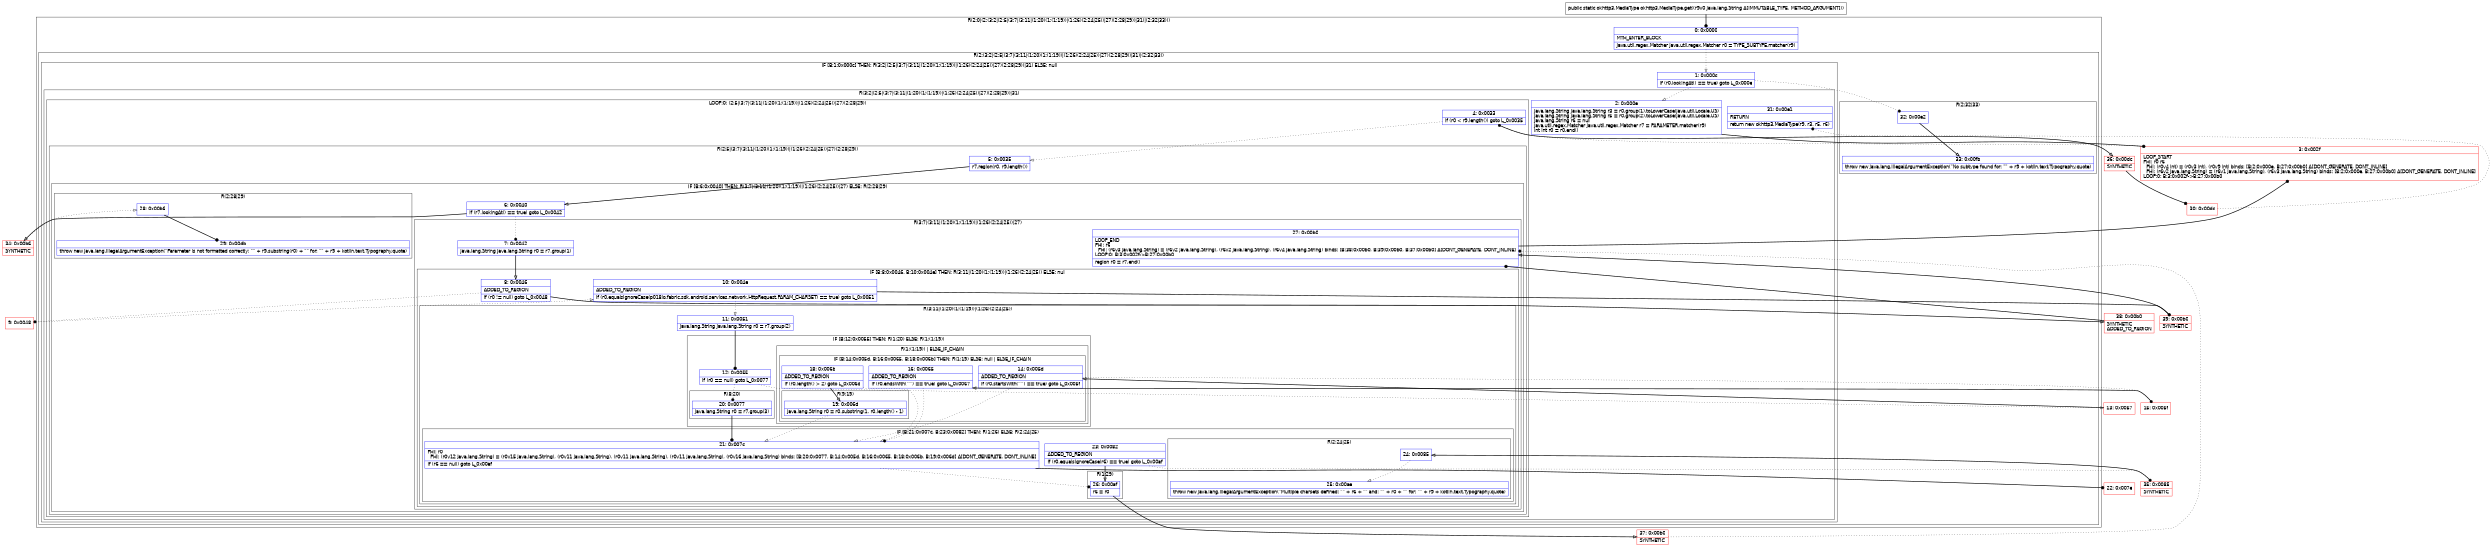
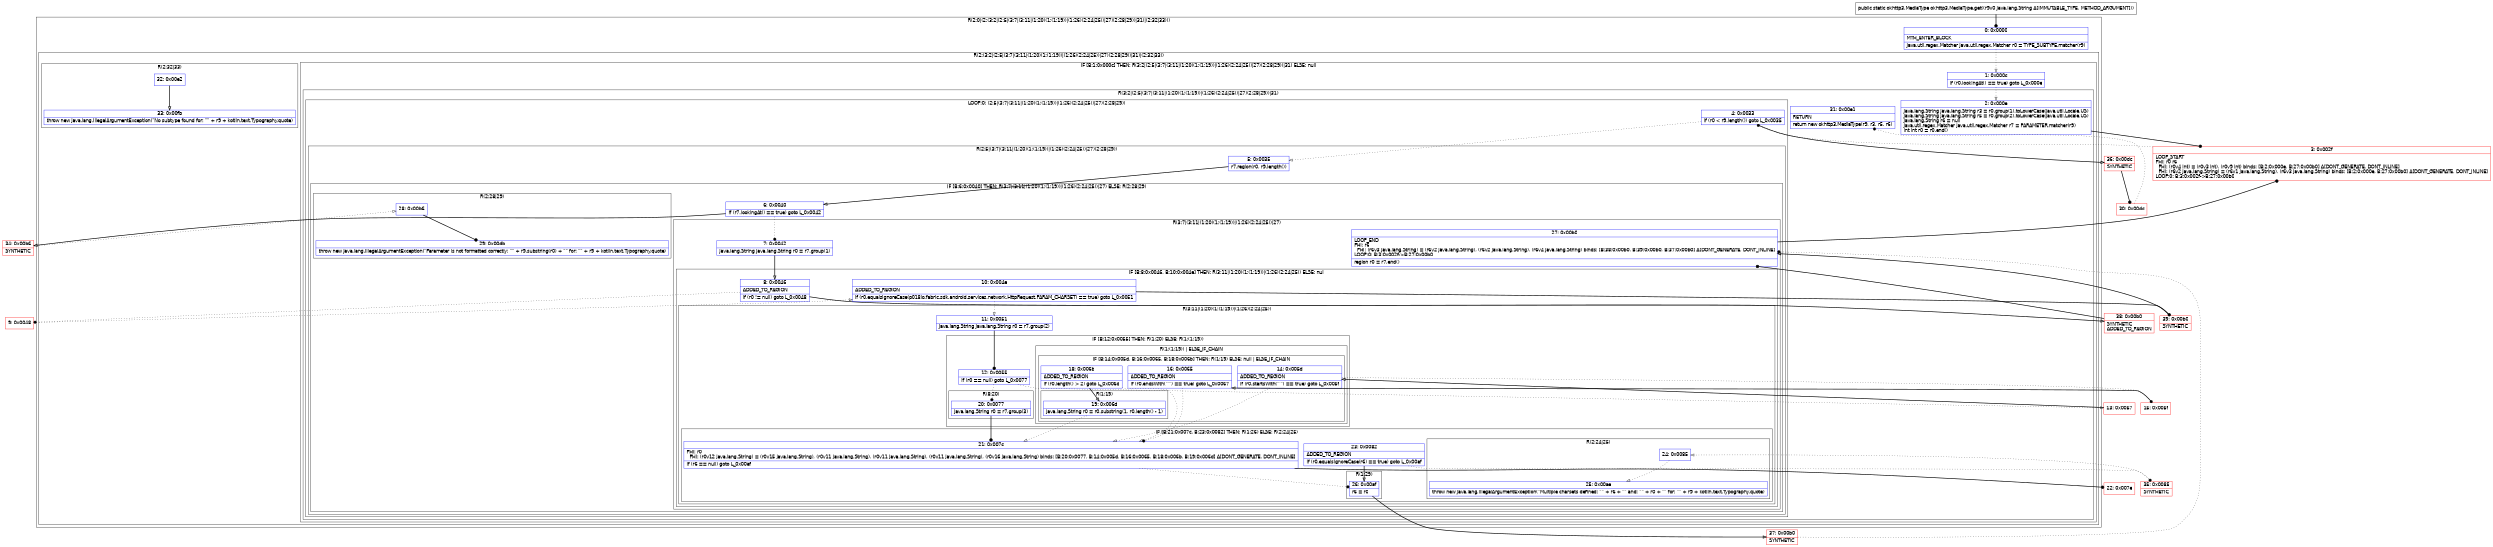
edge "1: 0x000c" -> "32: 0x00e2": removed
cluster "R(9:19)": label "R(9:19)" -> "R(1:19)"
edge "35: 0x0085" -> "24: 0x0085": style bold -> dotted
